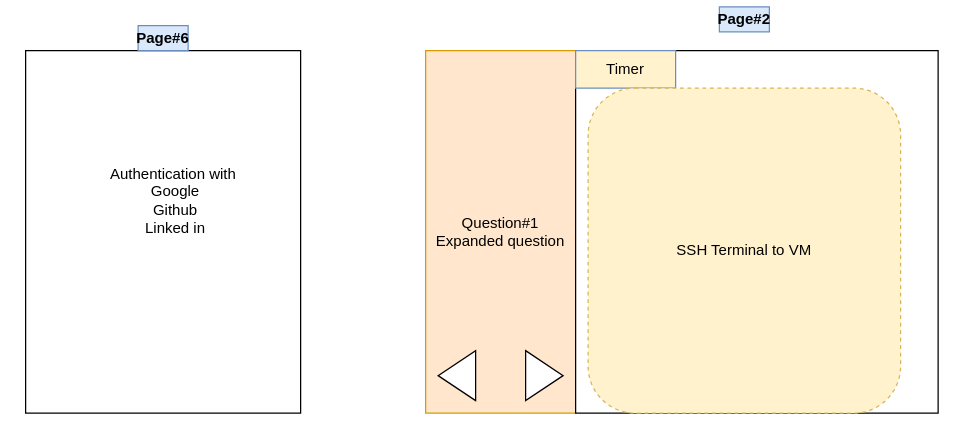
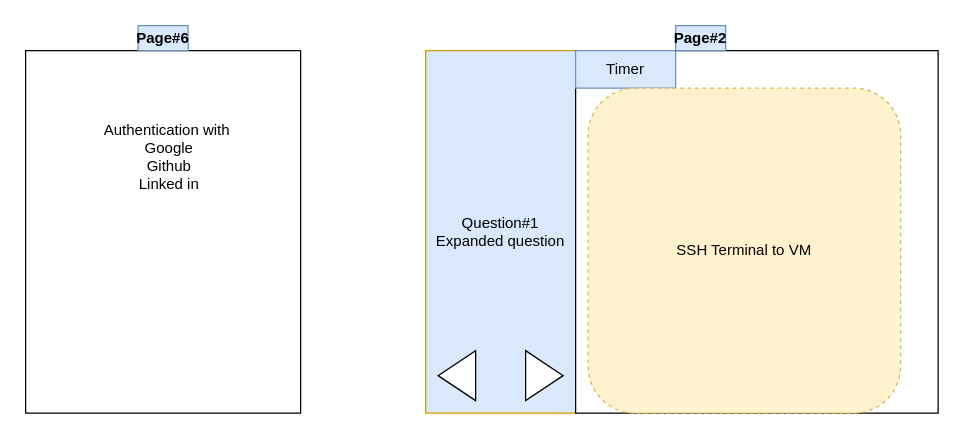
node "Page#2": moved (744, 19) -> (701, 38)
node "Timer": fillcolor #fff2cc -> #dae8fc
node "Authentication with Google Github Linked in": moved (176, 201) -> (169, 157)
node "Question#1 Expanded question": fillcolor #ffe6cc -> #dae8fc
